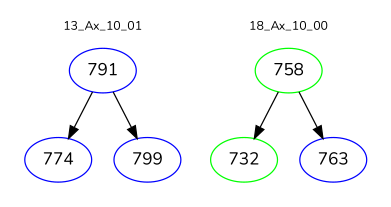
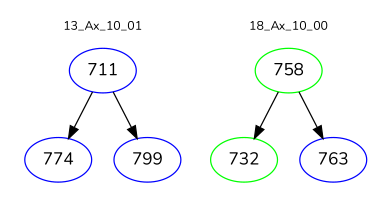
node "791": label "791" -> "711"
